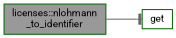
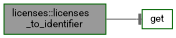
node "licenses::nlohmann _to_identifier": label "licenses::nlohmann _to_identifier" -> "licenses::licenses _to_identifier"
